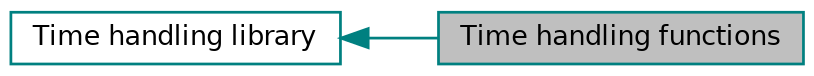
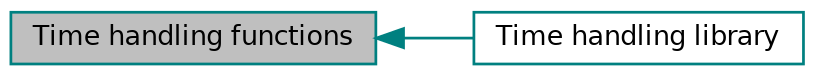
edge "Time handling functions" -> "Time handling library": reversed
